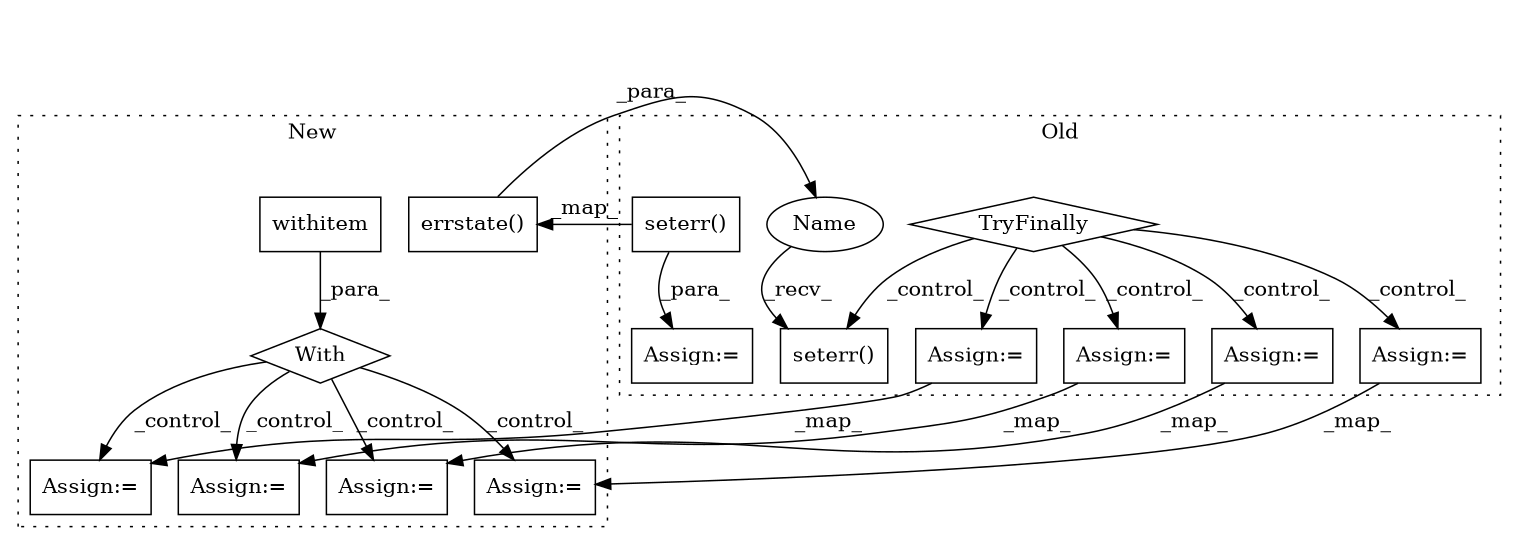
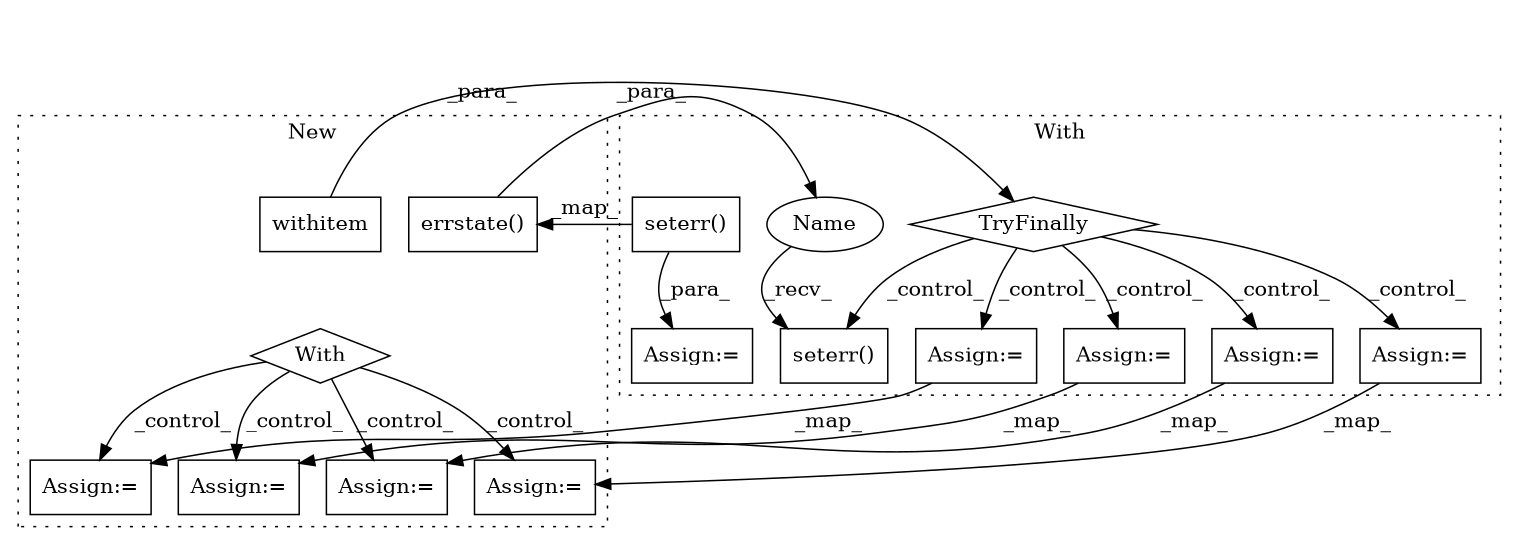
cluster "Old": label "Old" -> "With"
edge "withitem" -> "With": now "withitem" -> "TryFinally"
